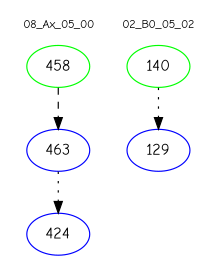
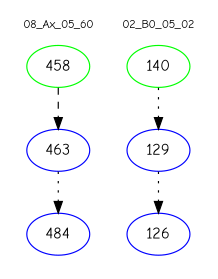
cluster "08_Ax_05_00": label "08_Ax_05_00" -> "08_Ax_05_60"
node "424": label "424" -> "484"
node "126": added
